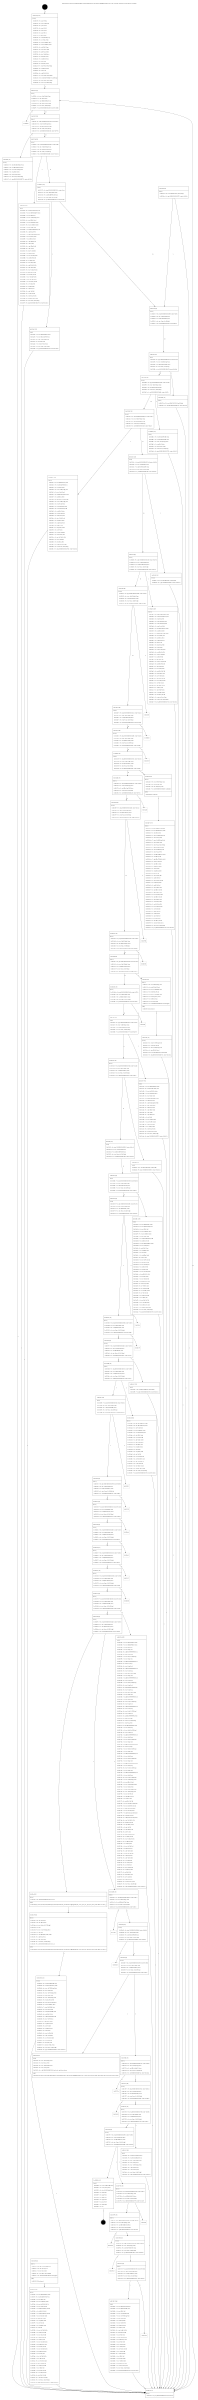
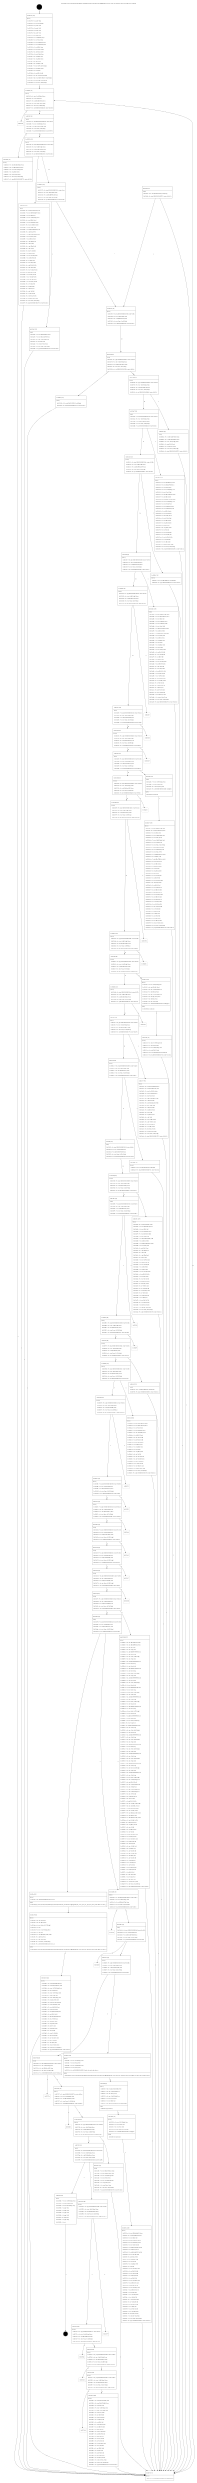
node "0x401f08 [29]": added
